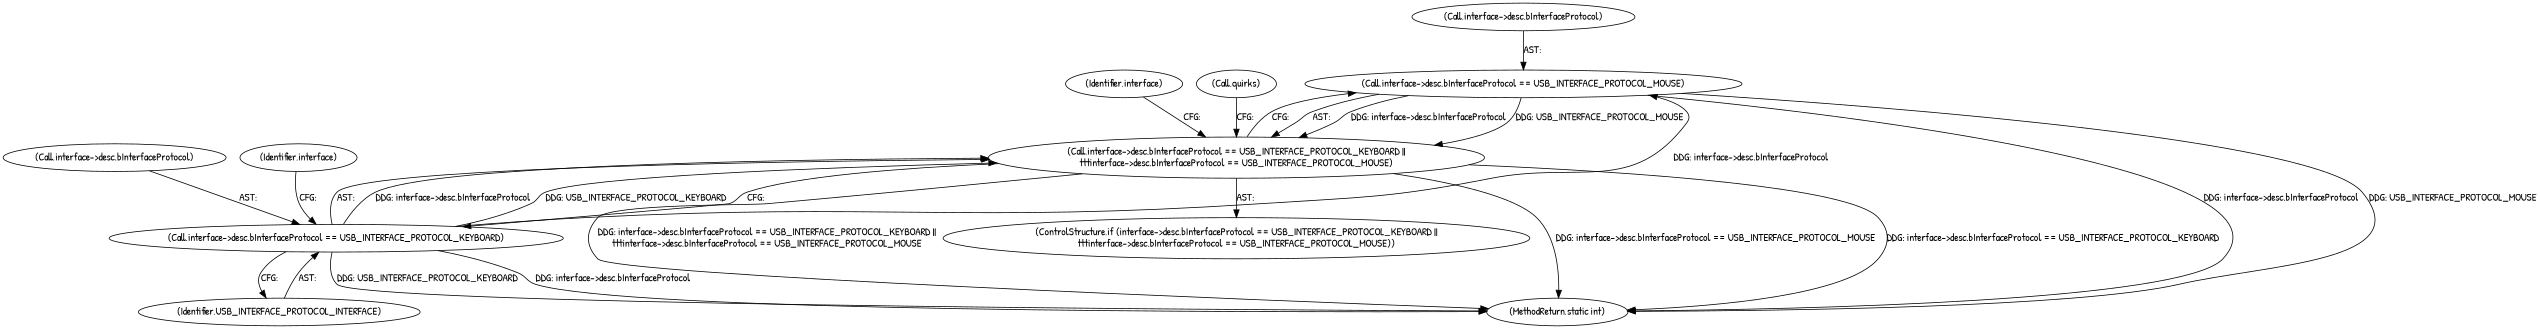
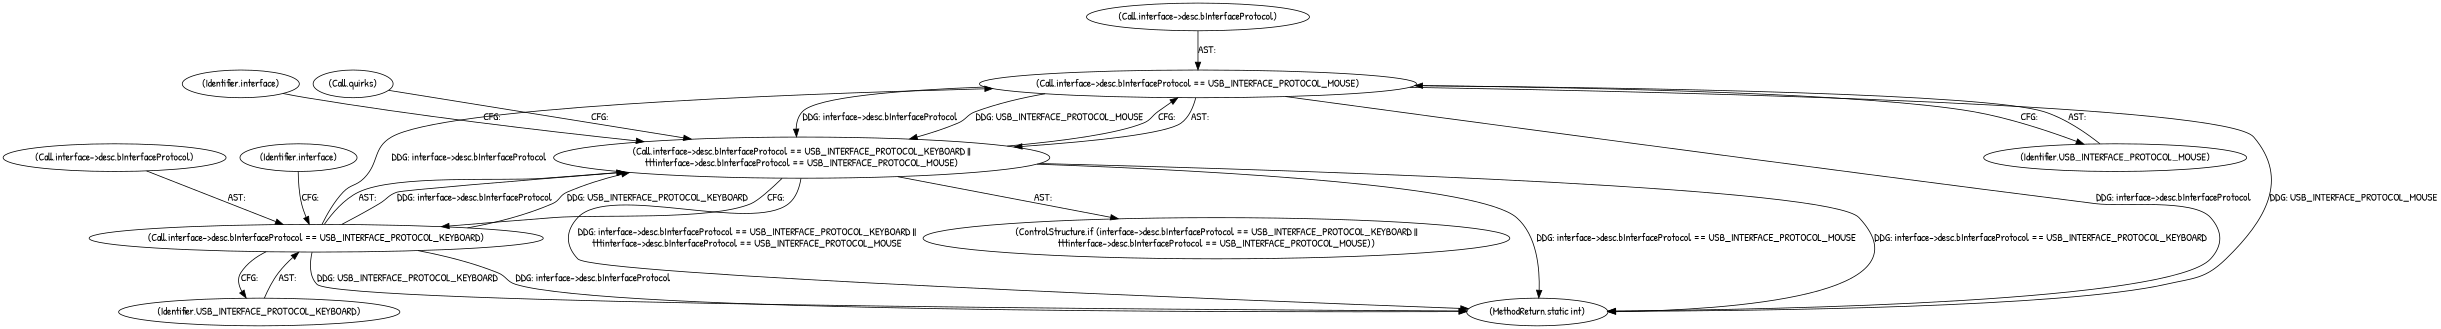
node "(Identifier,USB_INTERFACE_PROTOCOL_MOUSE)": added
node "(Identifier,USB_INTERFACE_PROTOCOL_INTERFACE)": label "(Identifier,USB_INTERFACE_PROTOCOL_INTERFACE)" -> "(Identifier,USB_INTERFACE_PROTOCOL_KEYBOARD)"
